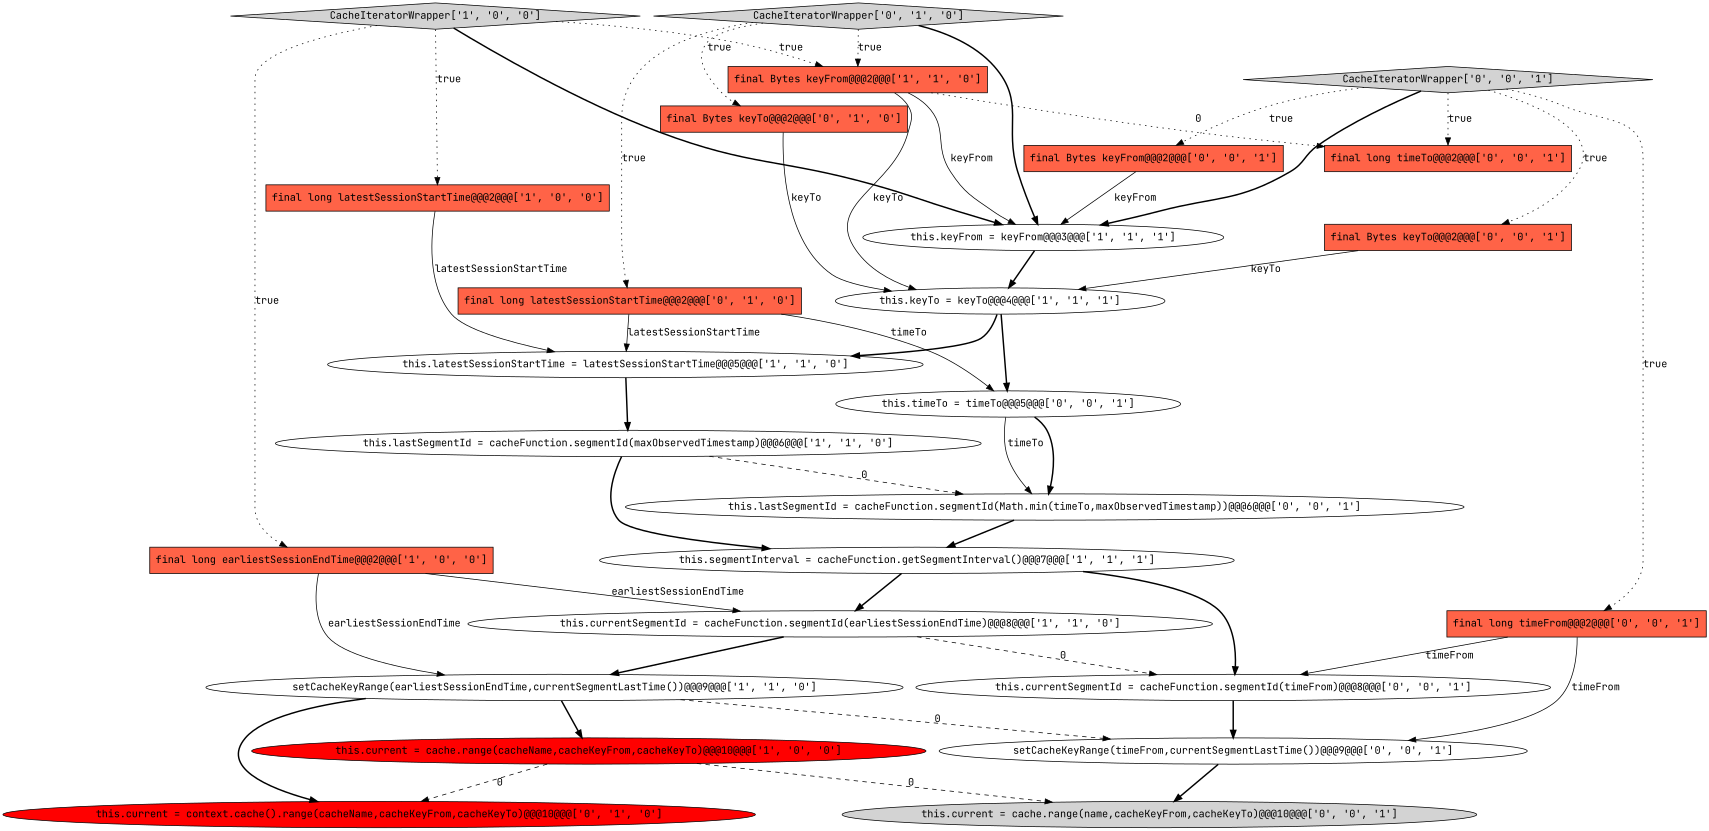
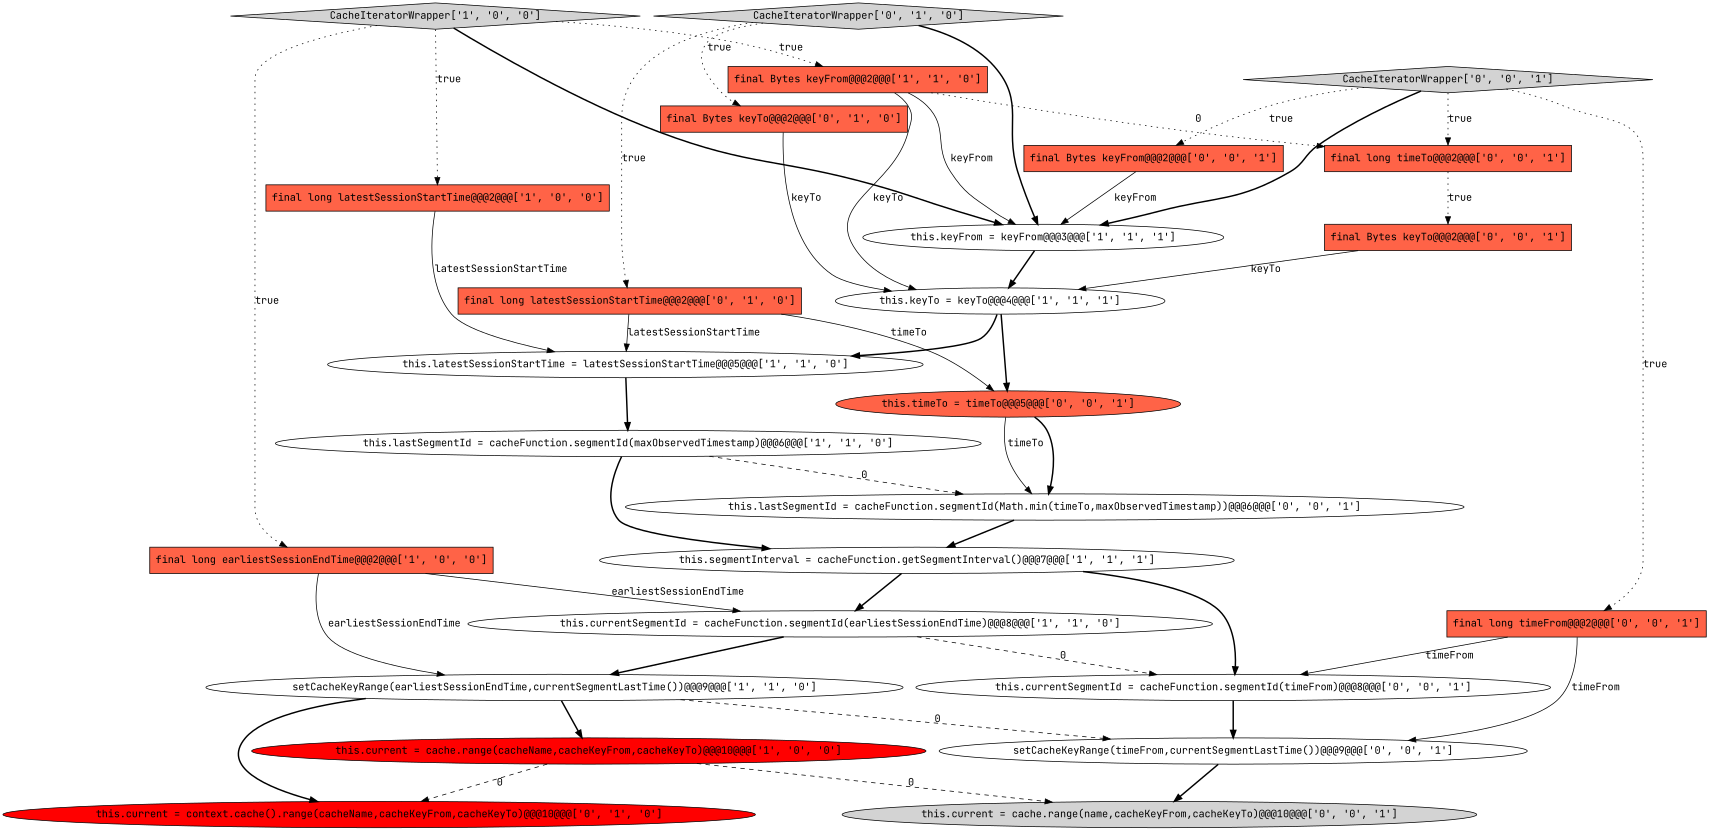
edge "CacheIteratorWrapper['0', '1', '0']" -> "final Bytes keyFrom@@@2@@@['1', '1', '0']": removed, label "true"
edge "CacheIteratorWrapper['0', '0', '1']" -> "final Bytes keyTo@@@2@@@['0', '0', '1']": now "final long timeTo@@@2@@@['0', '0', '1']" -> "final Bytes keyTo@@@2@@@['0', '0', '1']"
node "this.timeTo = timeTo@@@5@@@['0', '0', '1']": fillcolor white -> tomato
